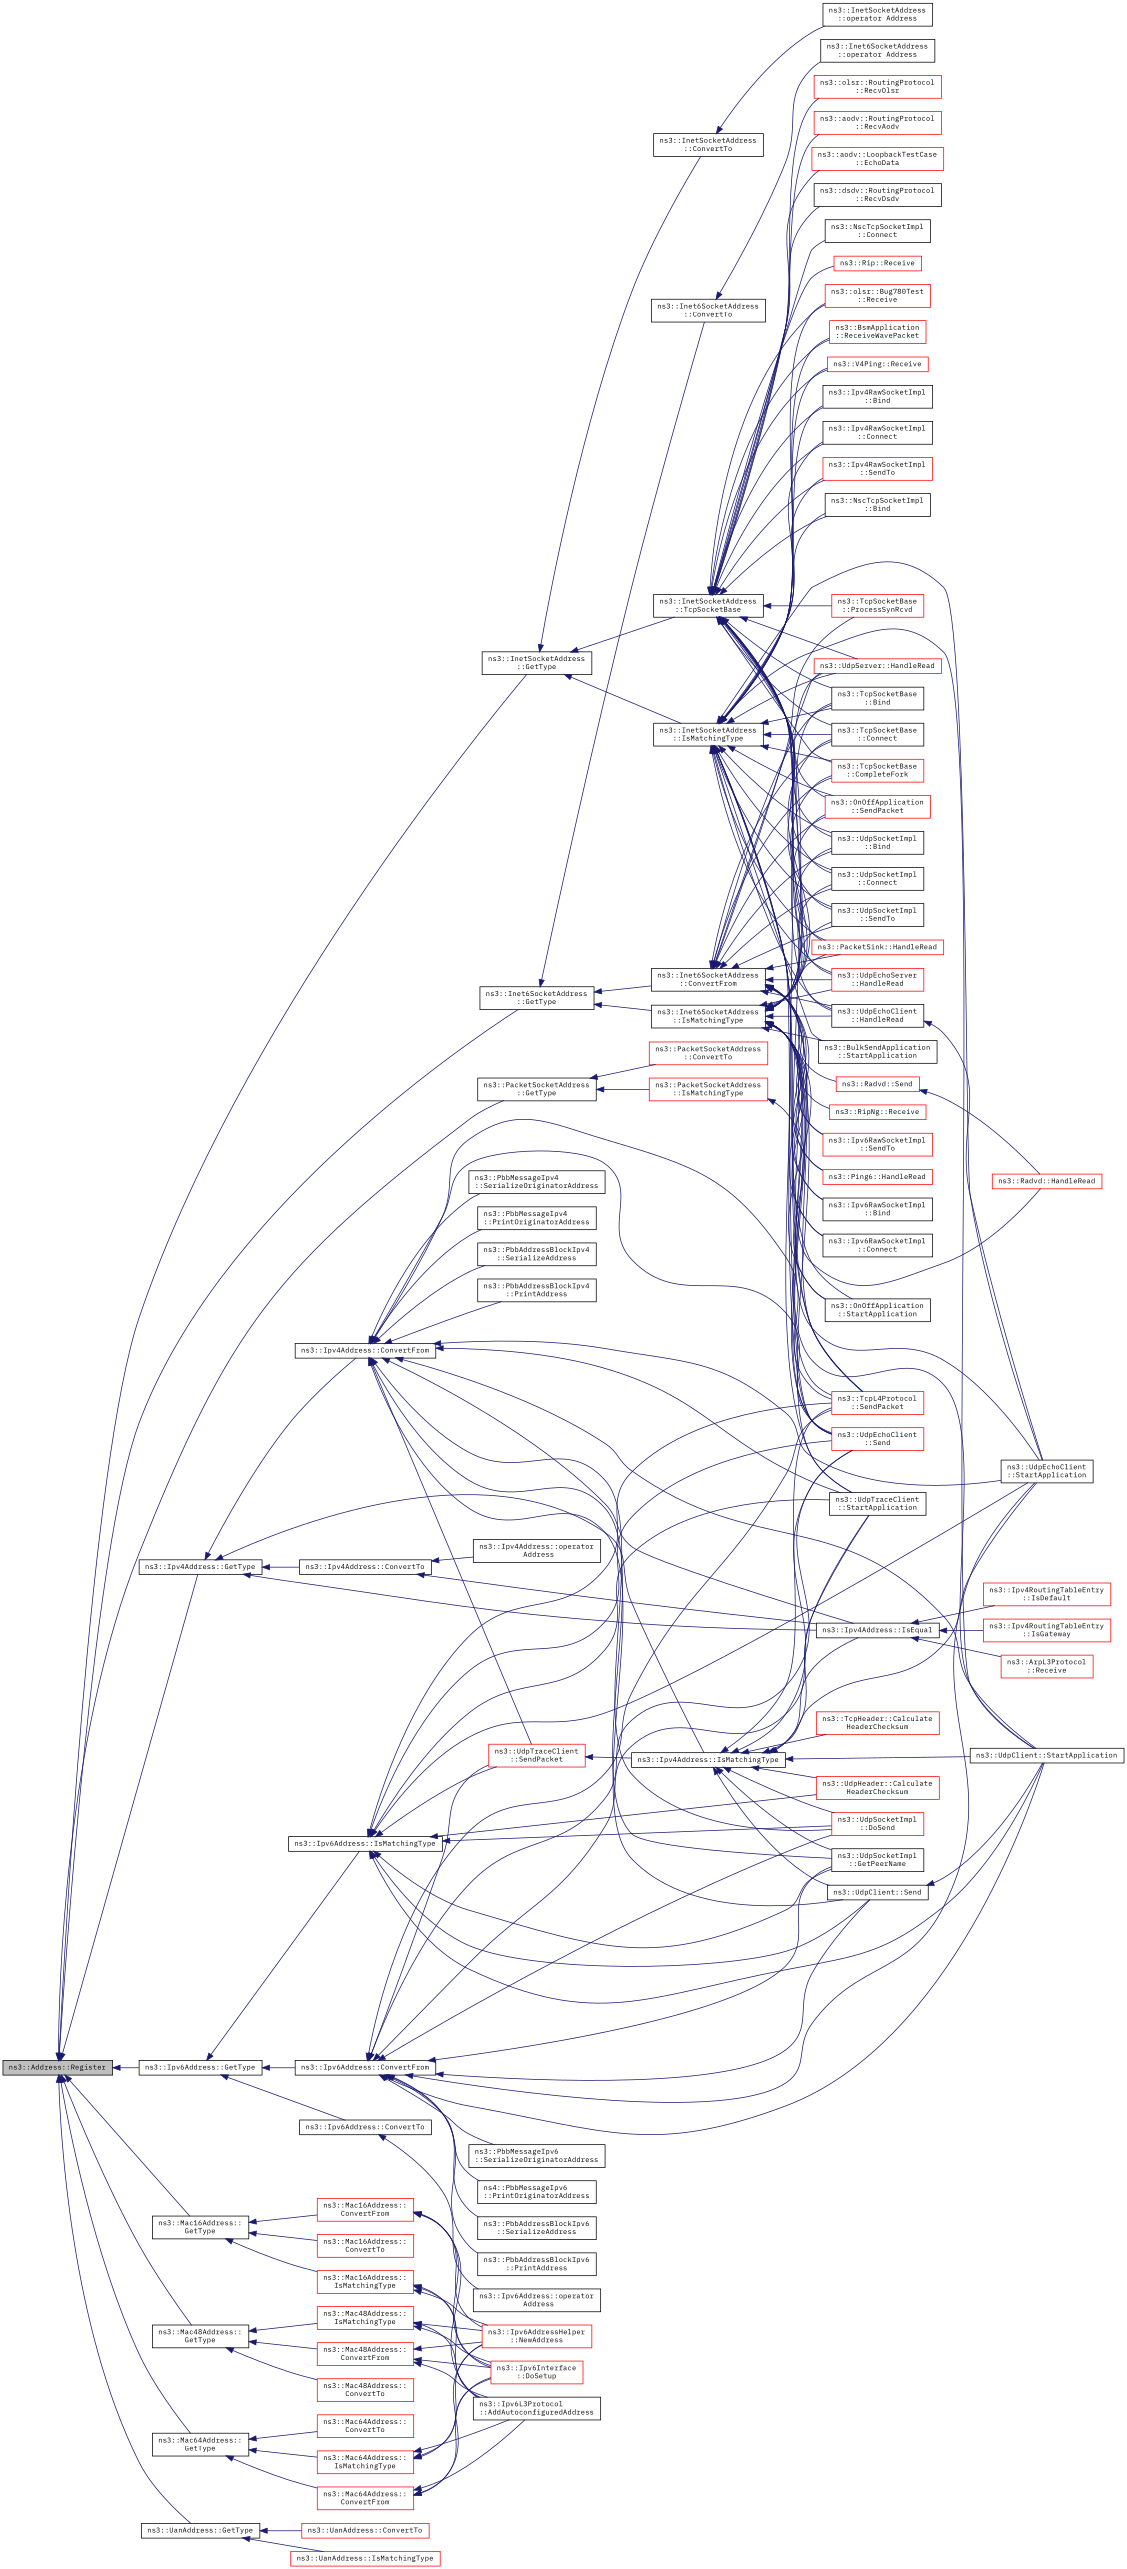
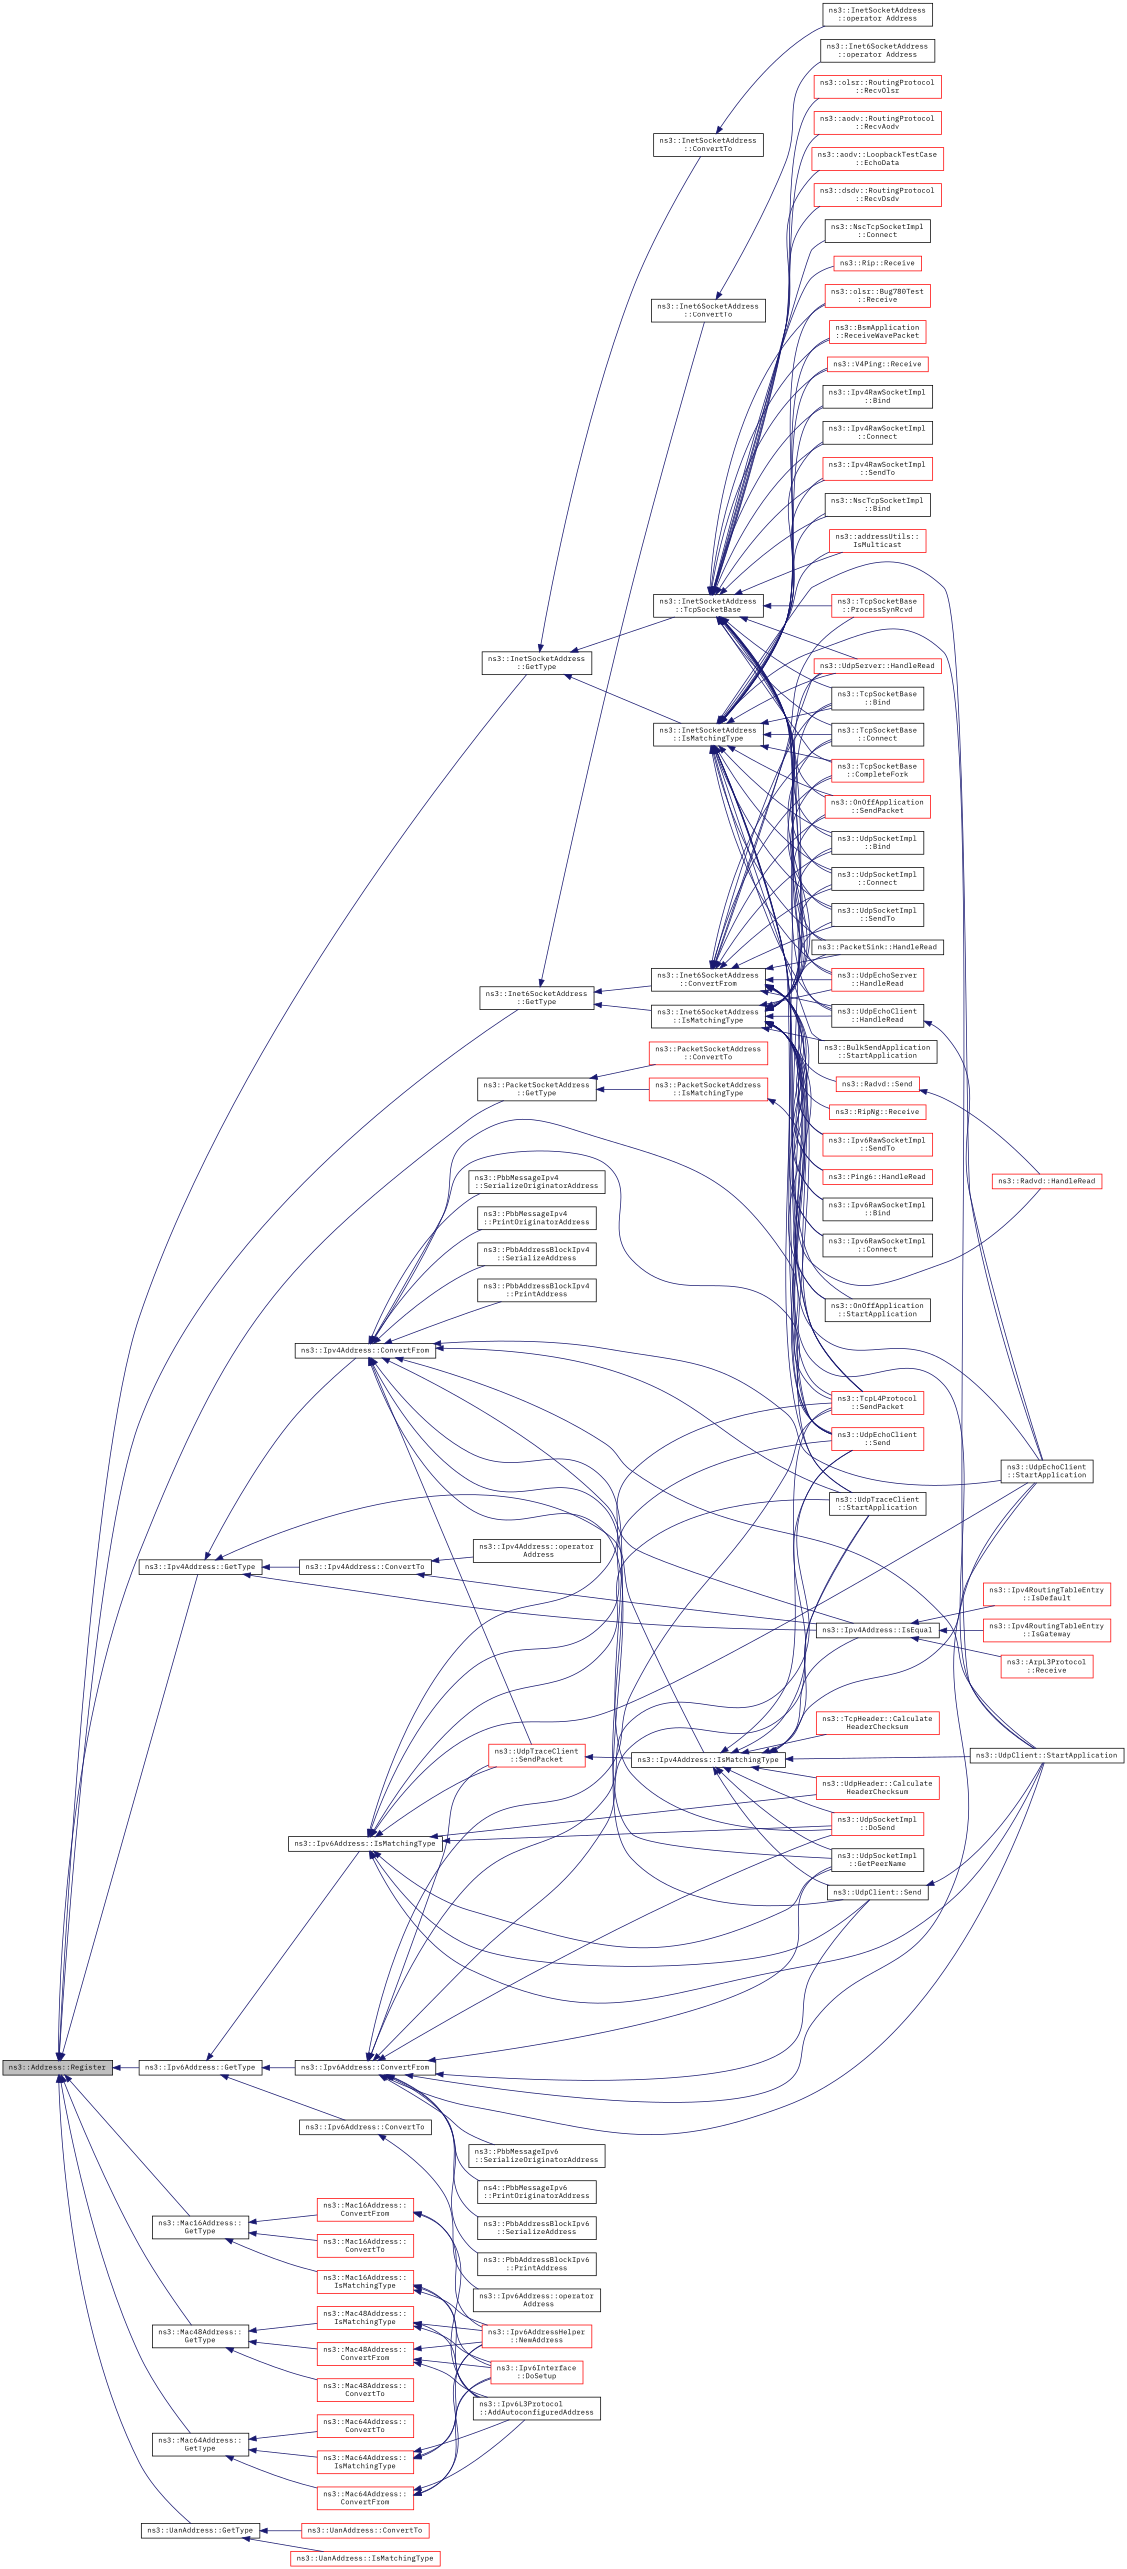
node "ns3::dsdv::RoutingProtocol ::RecvDsdv": color black -> red
node "ns3::addressUtils:: IsMulticast": added
node "ns3::PacketSink::HandleRead": color red -> black
edge "ns3::Ipv6Interface ::DoSetup" -> "ns3::Mac16Address:: ConvertFrom": removed
